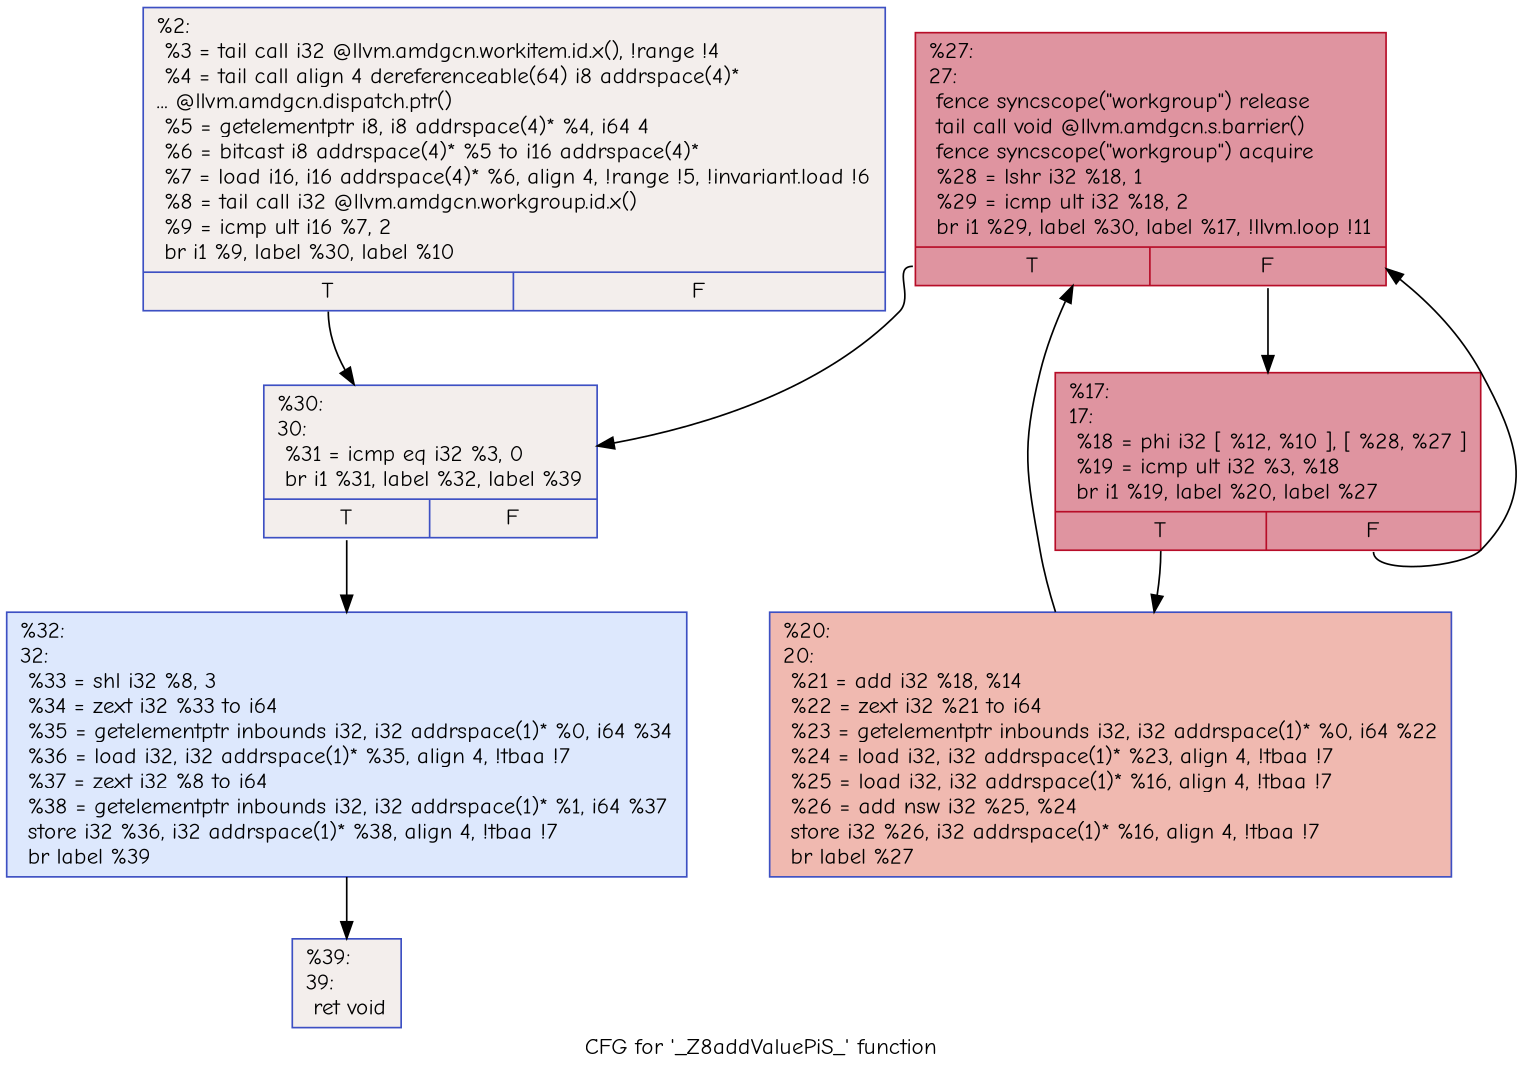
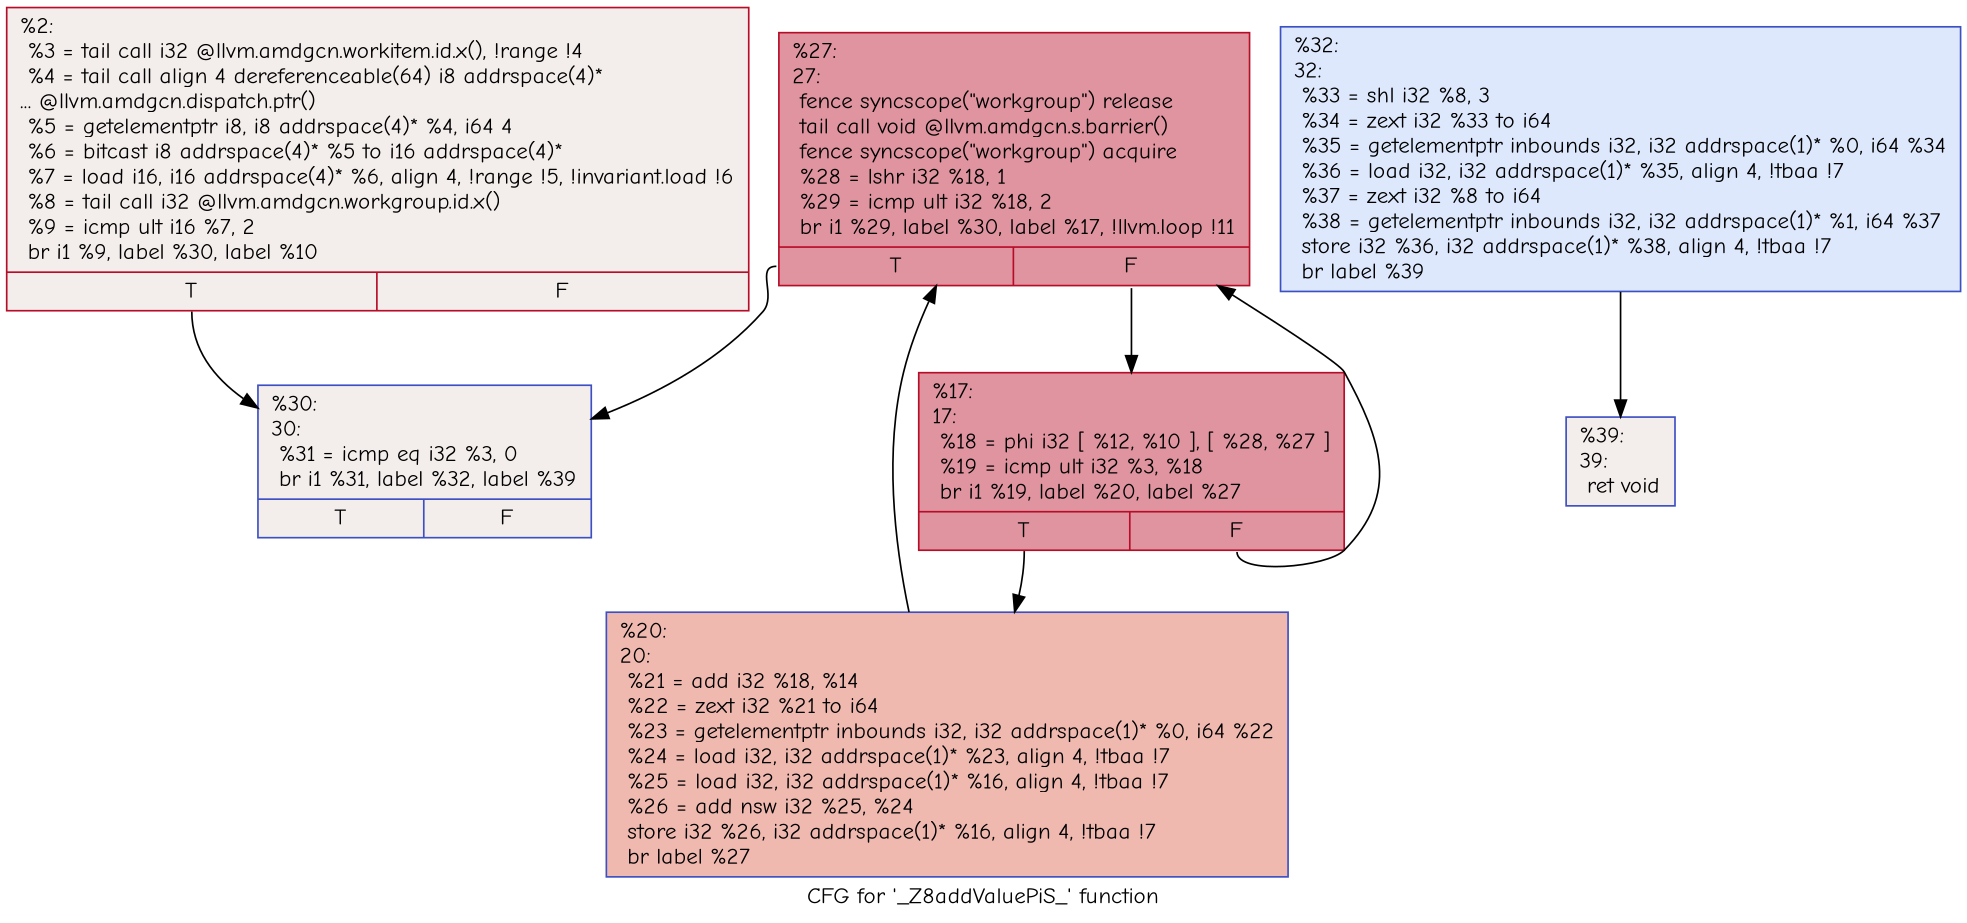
node "%2:": color #3d50c3ff -> #b70d28ff
edge "%30:" -> "%32:": removed
